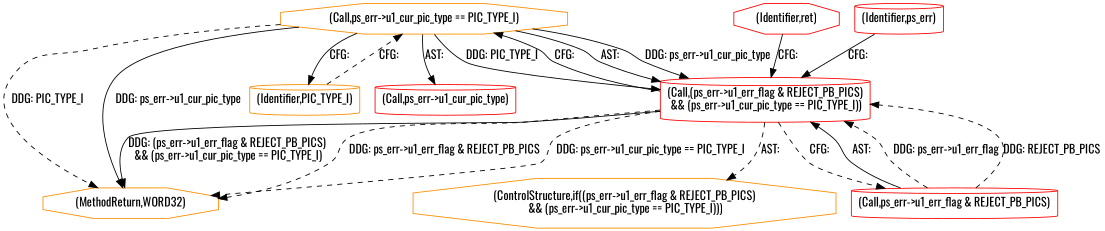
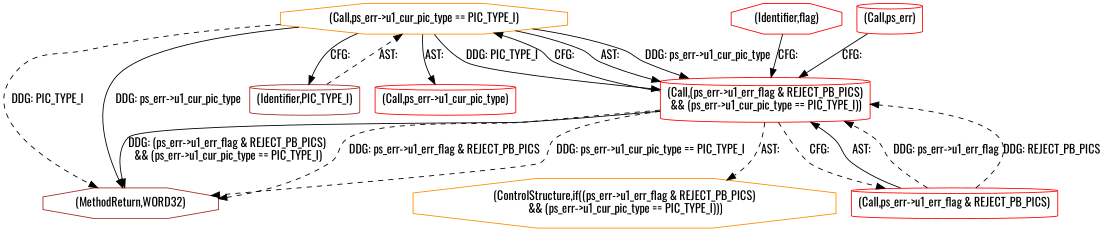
node "(Identifier,ret)": label "(Identifier,ret)" -> "(Identifier,flag)"
node "(Identifier,ps_err)": label "(Identifier,ps_err)" -> "(Call,ps_err)"
edge "(Identifier,PIC_TYPE_I)" -> "(Call,ps_err->u1_cur_pic_type == PIC_TYPE_I)": label "CFG: " -> "AST: "
node "(Identifier,PIC_TYPE_I)": color darkorange -> brown
node "(MethodReturn,WORD32)": color darkorange -> brown
